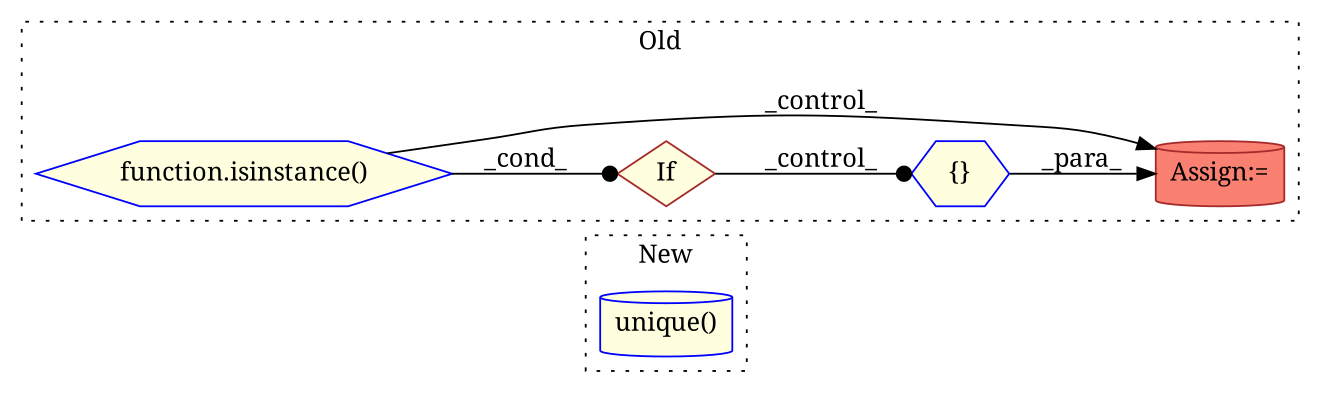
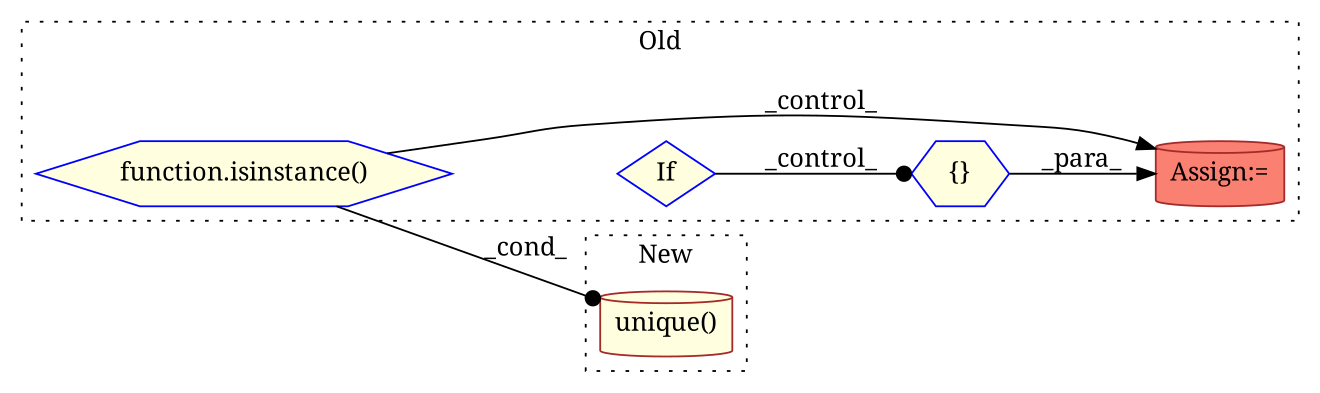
edge "function.isinstance()" -> "If": now "function.isinstance()" -> "unique()"
node "If": color brown -> blue
node "unique()": color blue -> brown
